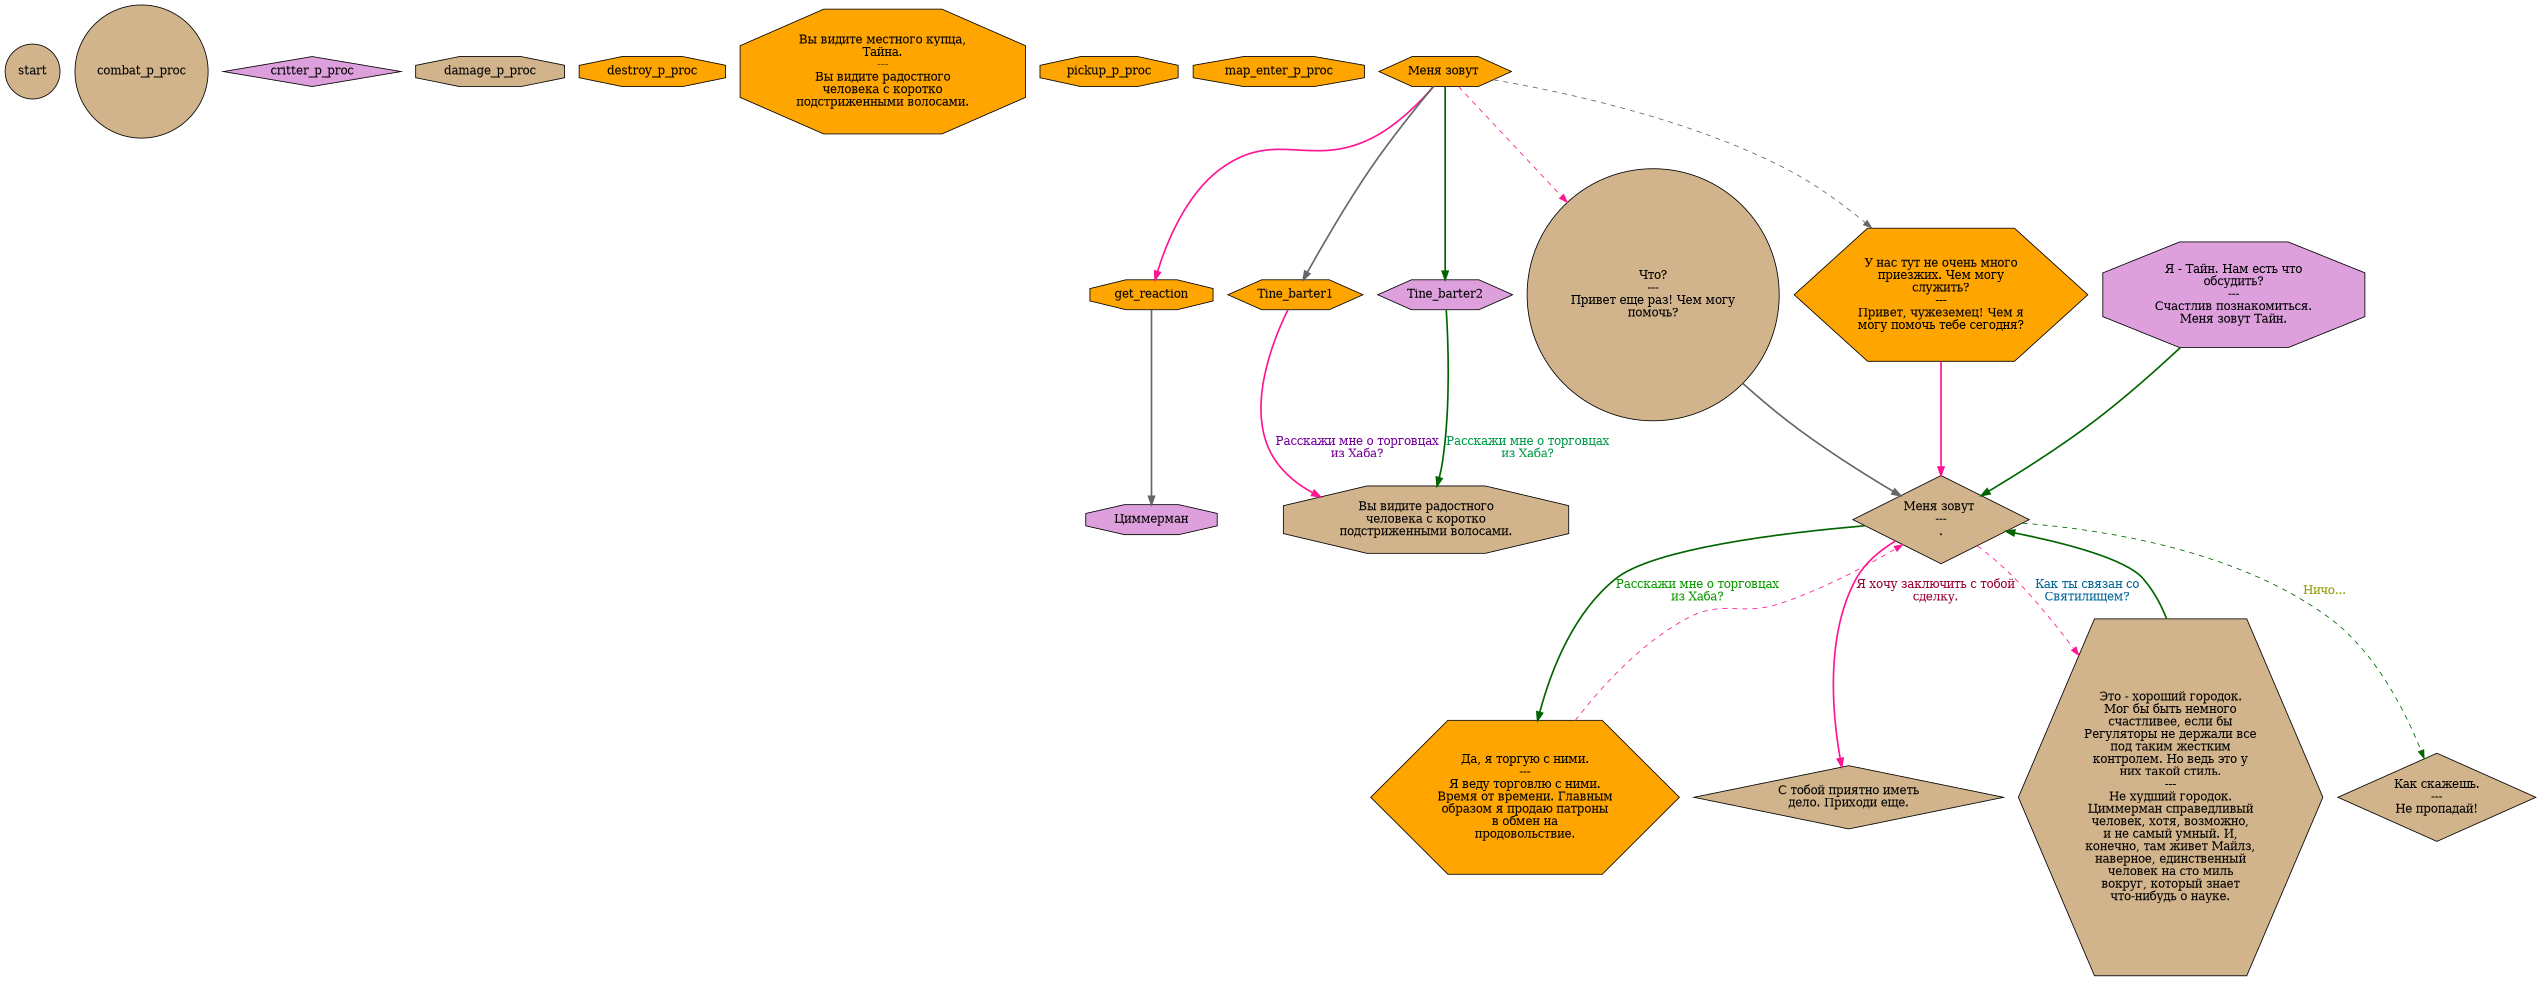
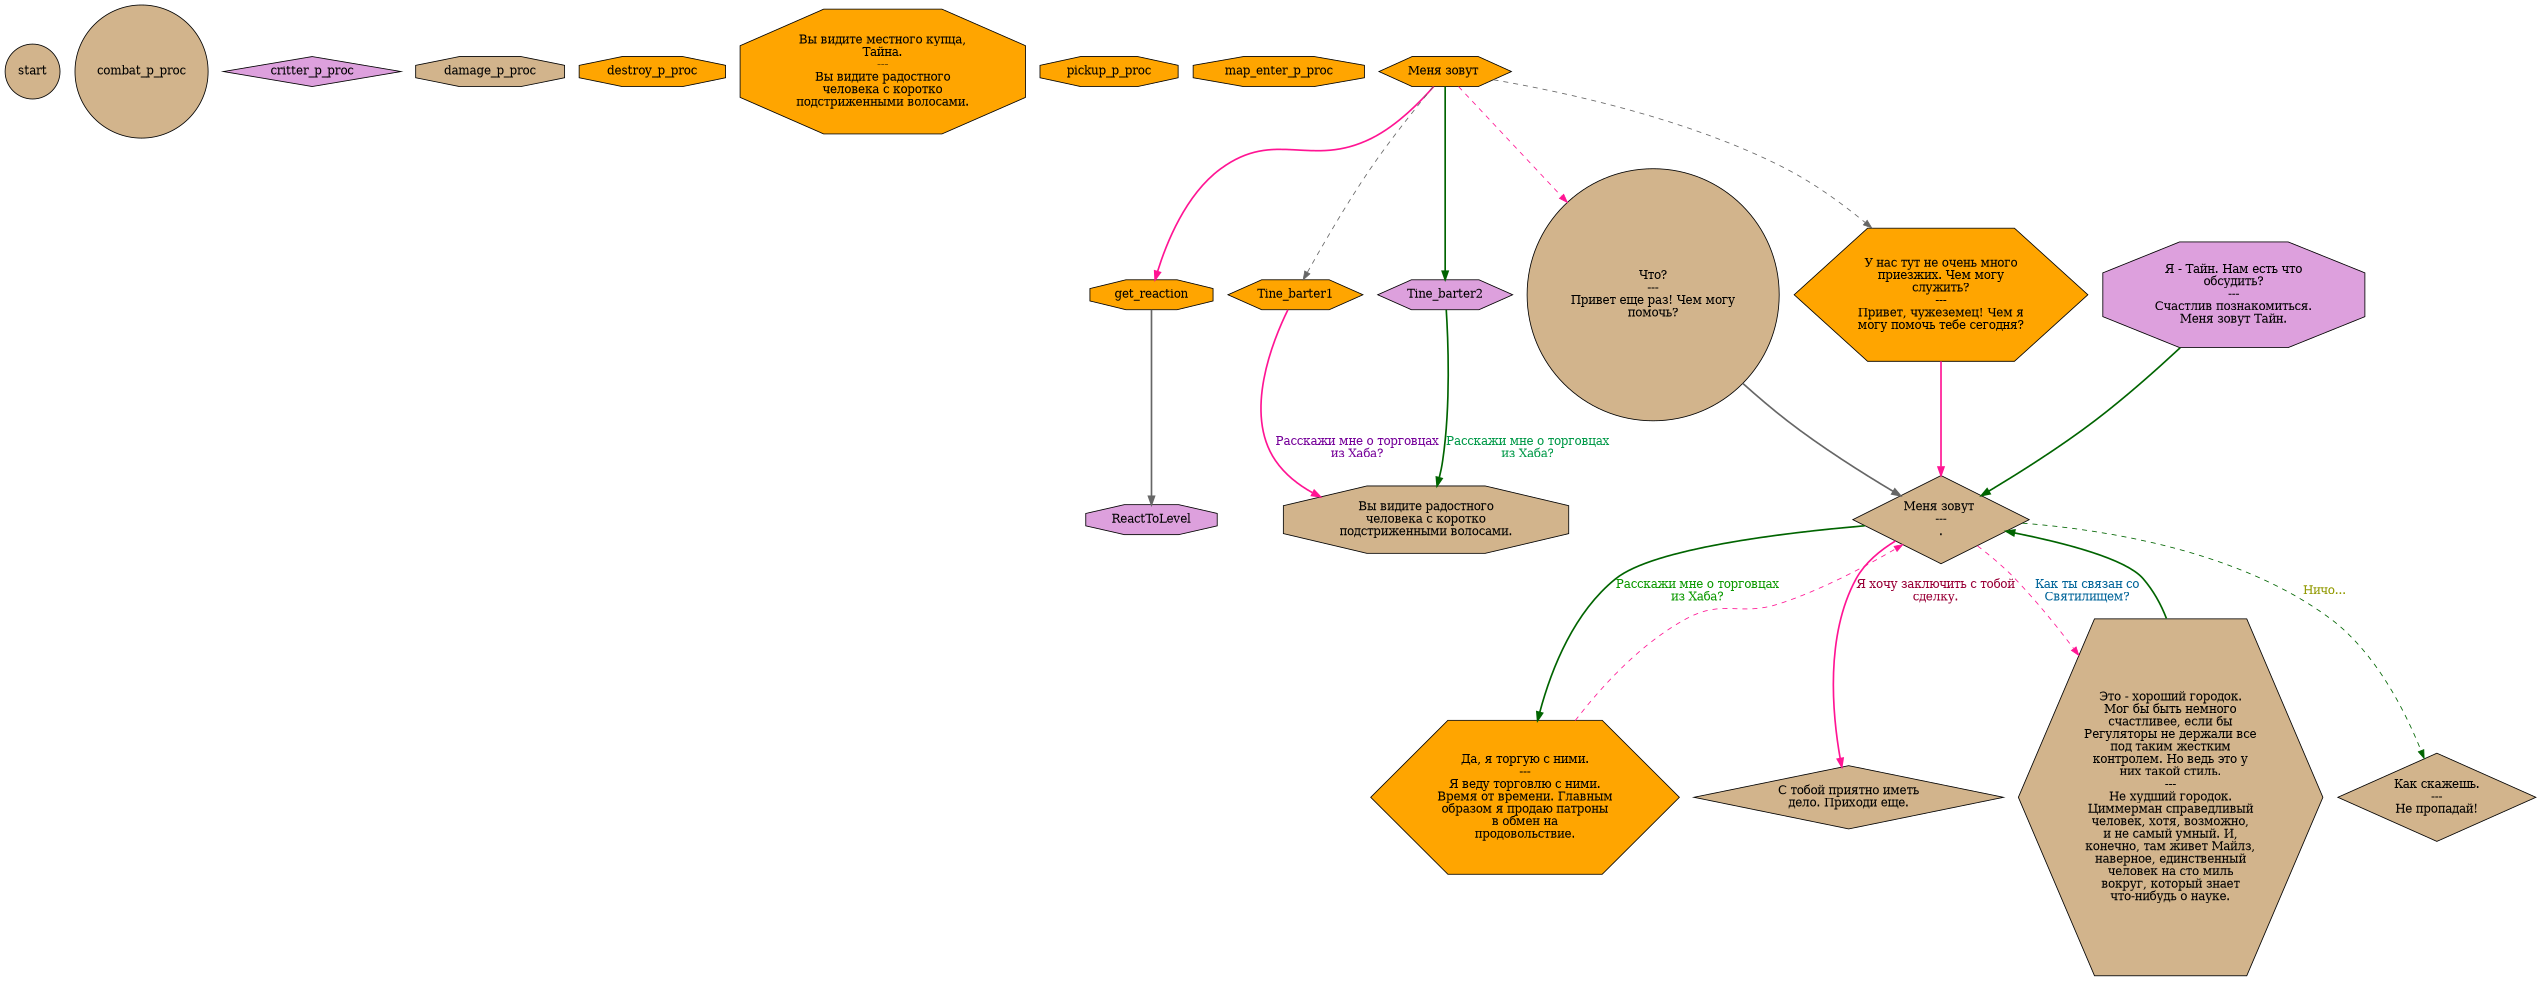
edge "Меня зовут" -> "Tine_barter1": style bold -> dashed
node "Циммерман": label "Циммерман" -> "ReactToLevel"
